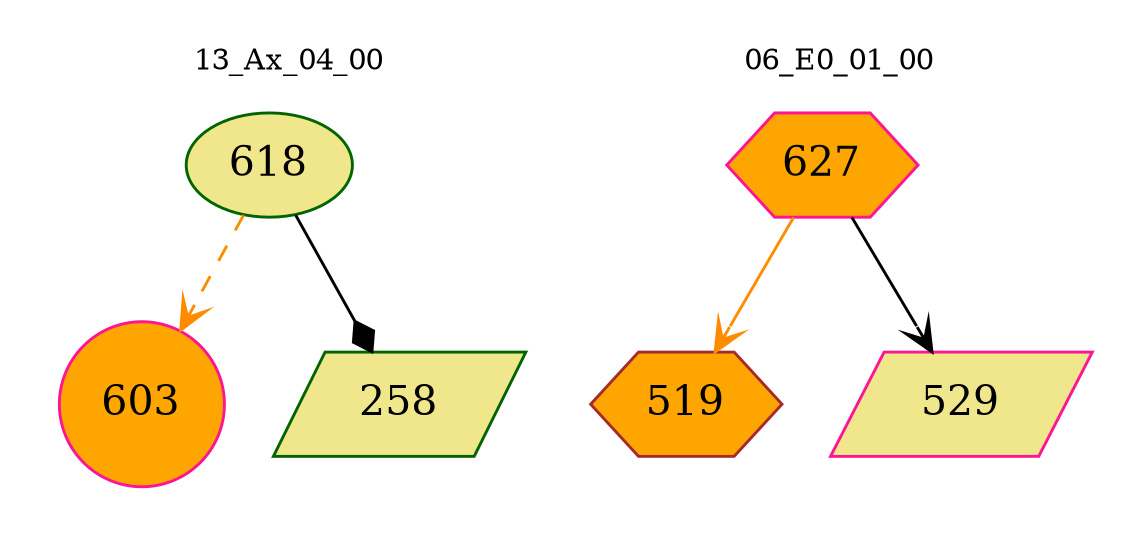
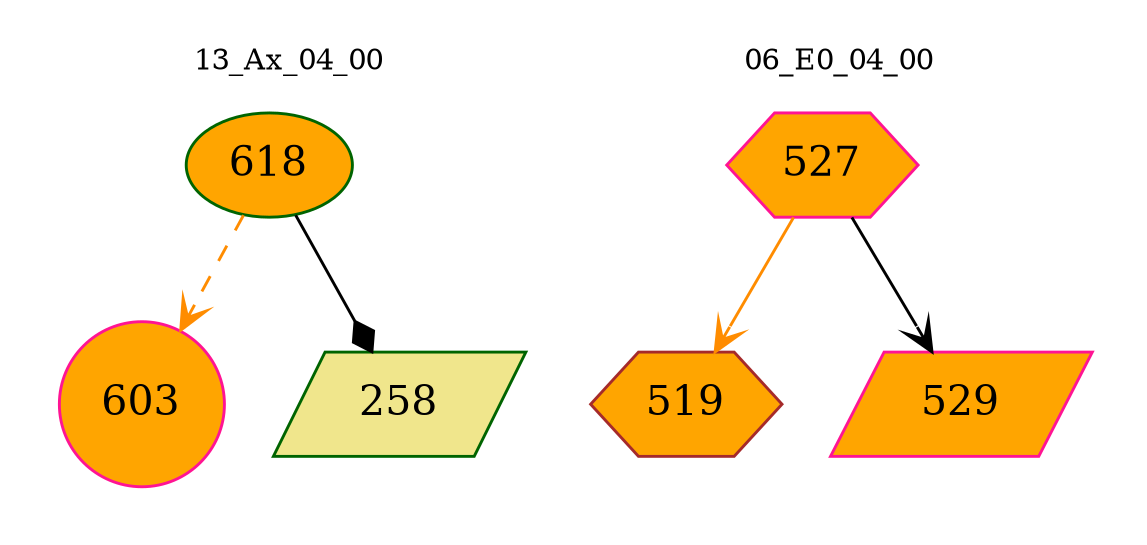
cluster "06_E0_01_00": label "06_E0_01_00" -> "06_E0_04_00"
node "618": fillcolor khaki -> orange
node "627": label "627" -> "527"
node "529": fillcolor khaki -> orange
